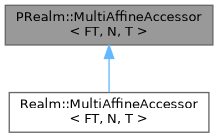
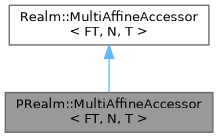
edge "Realm::MultiAffineAccessor < FT, N, T >" -> "PRealm::MultiAffineAccessor < FT, N, T >": reversed
